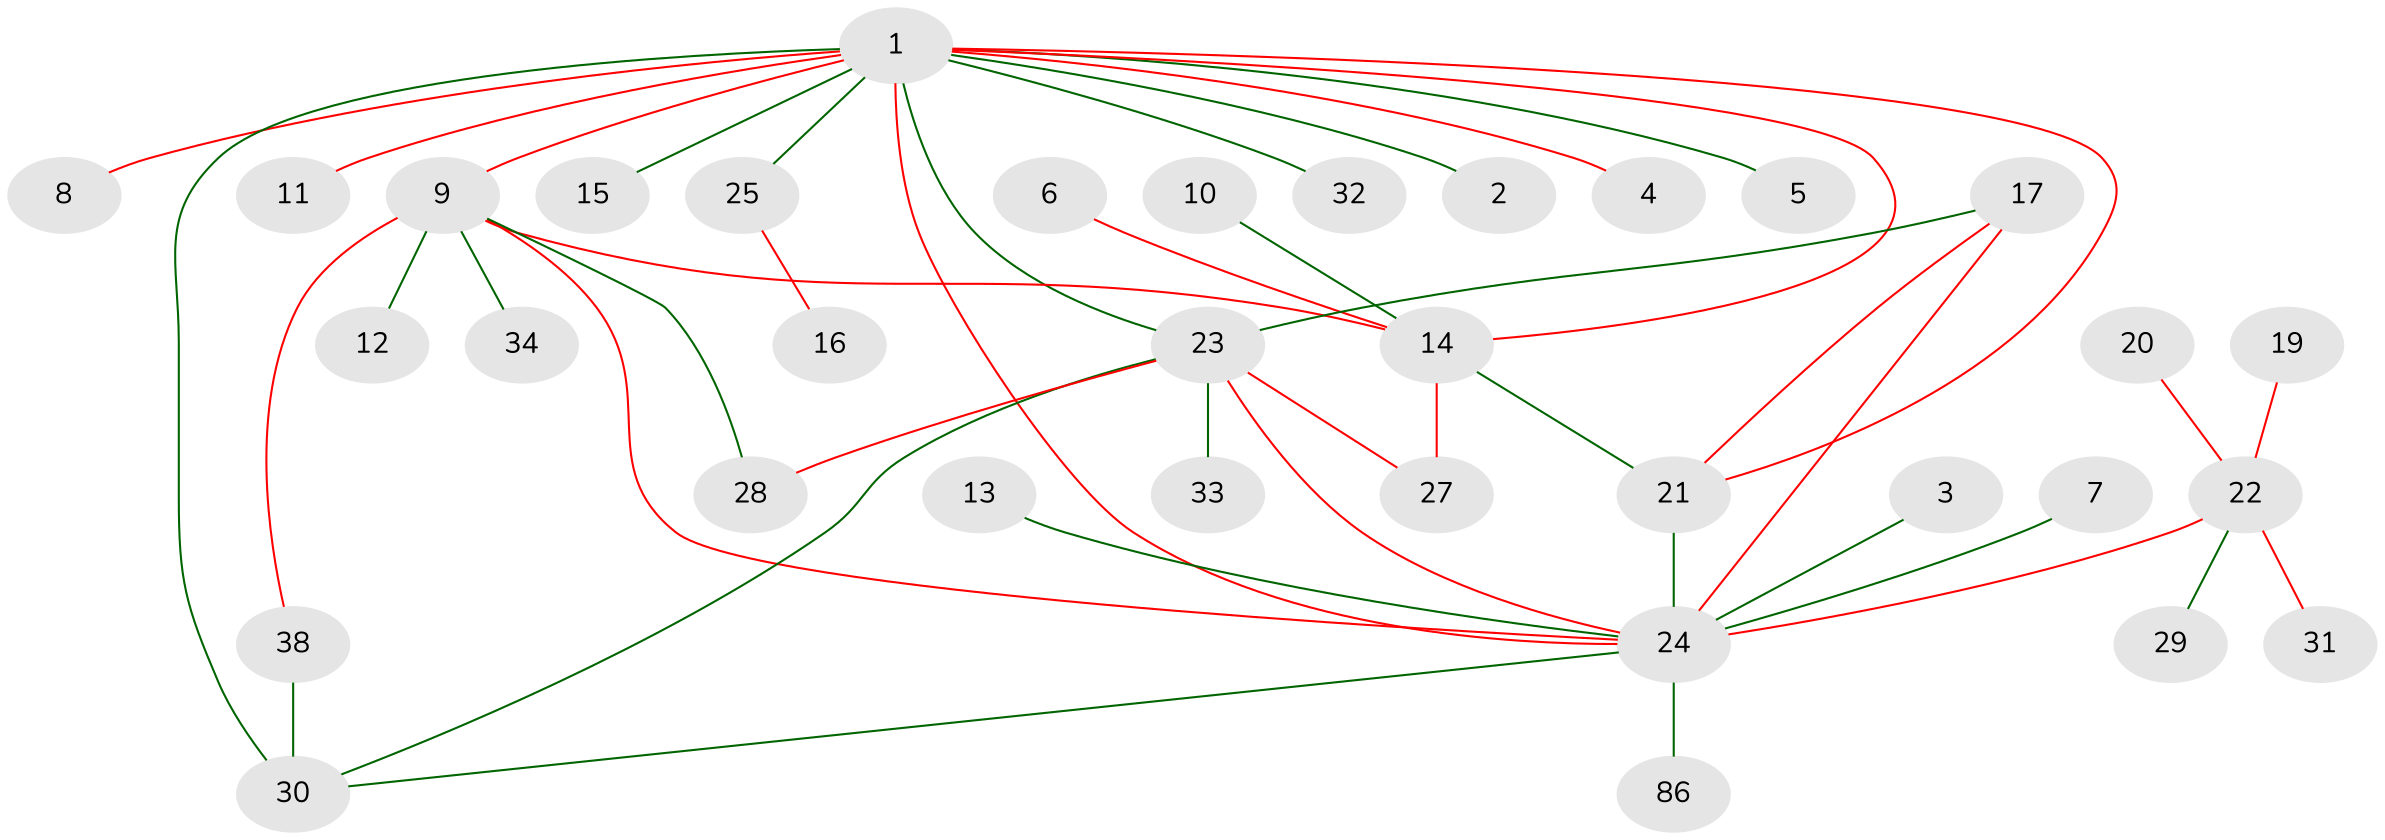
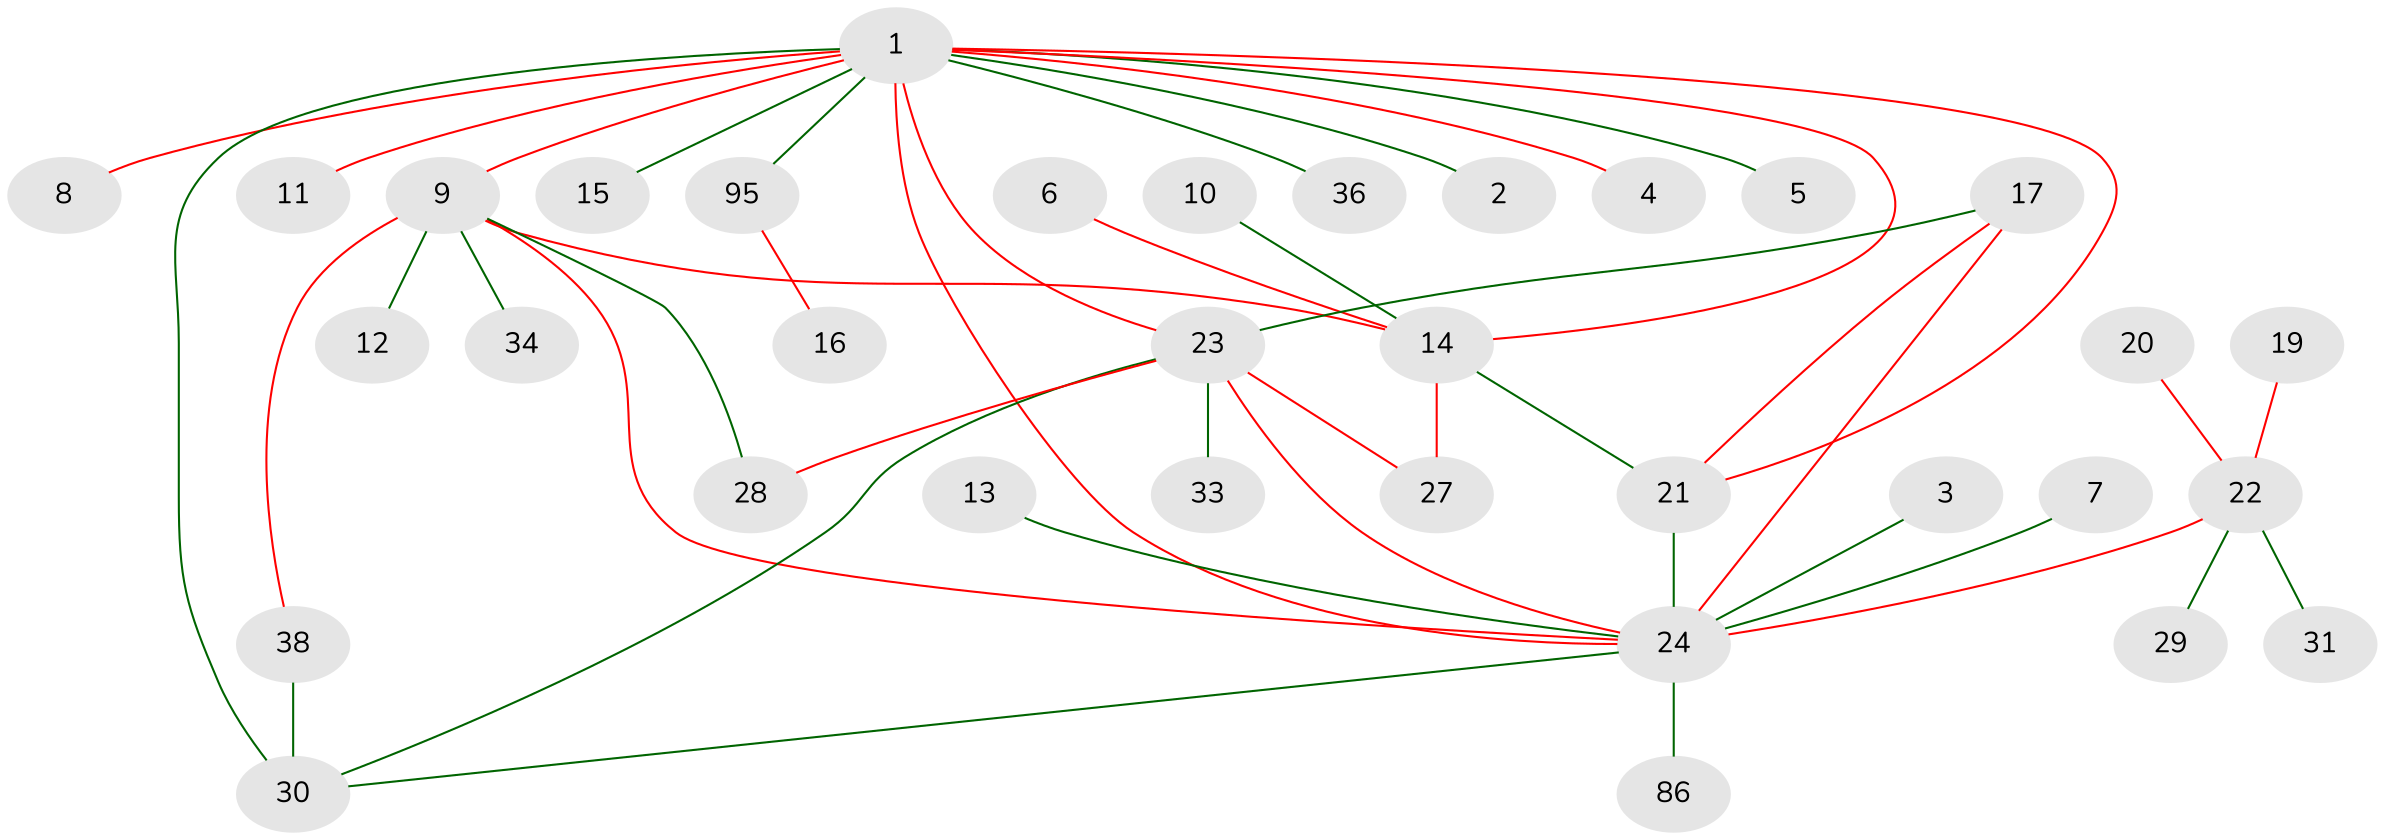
node "25": label "25" -> "95"
node "32": label "32" -> "36"
edge "1" -- "23": color darkgreen -> red
edge "22" -- "31": color red -> darkgreen
